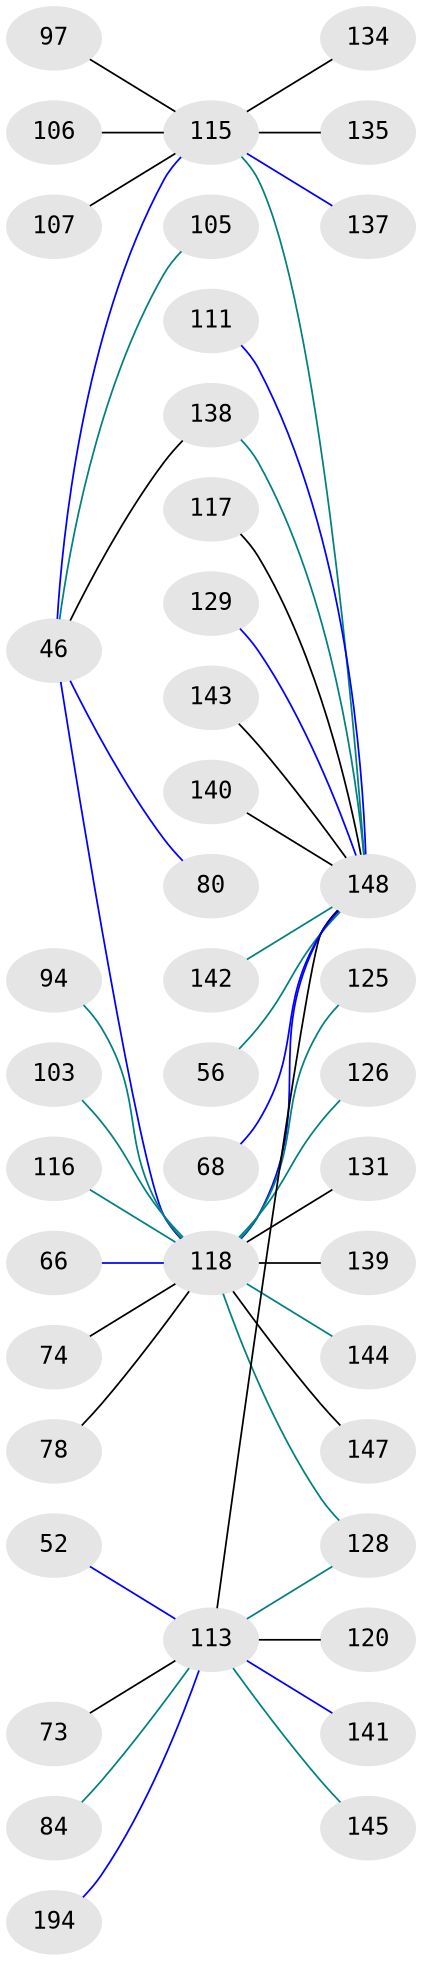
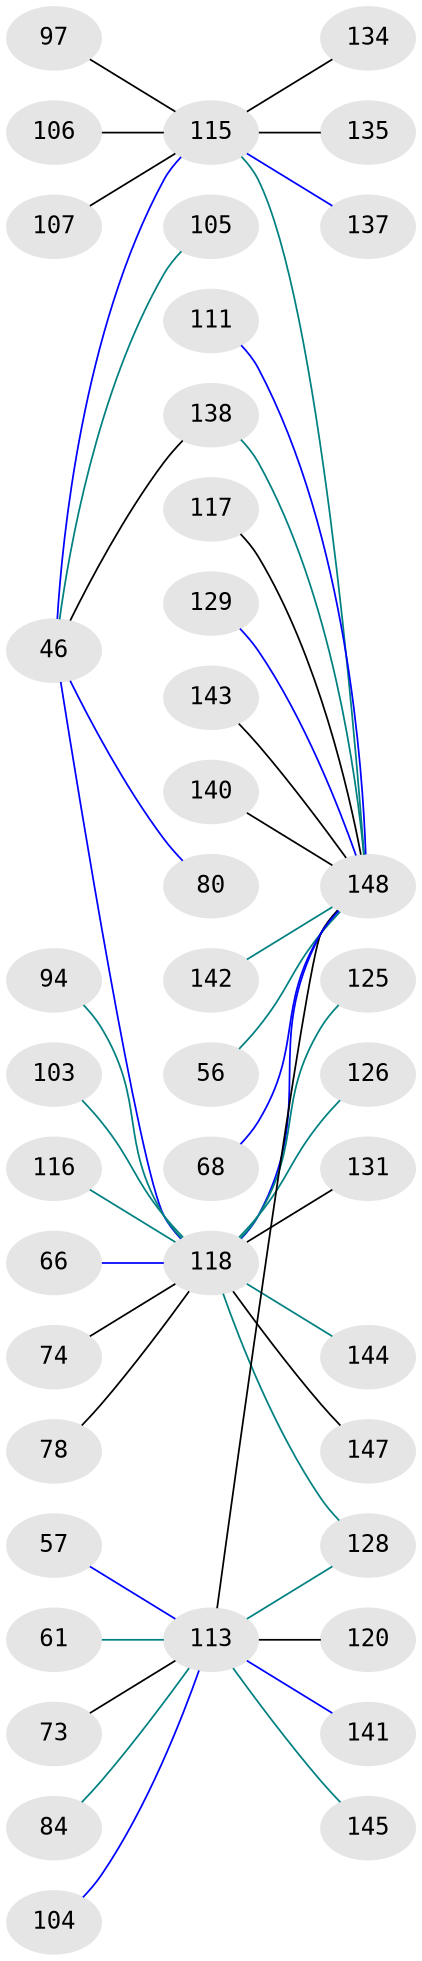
node "139": removed
node "52": label "52" -> "57"
node "61": added
node "194": label "194" -> "104"
